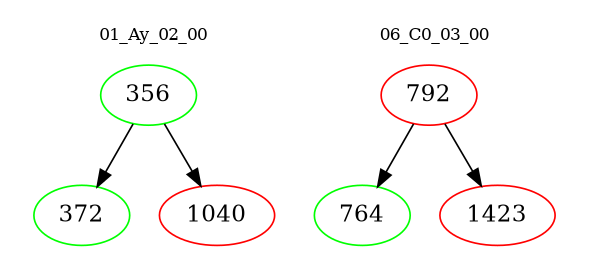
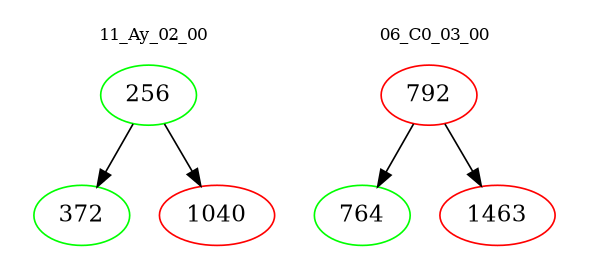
cluster "01_Ay_02_00": label "01_Ay_02_00" -> "11_Ay_02_00"
node "356": label "356" -> "256"
node "1423": label "1423" -> "1463"
